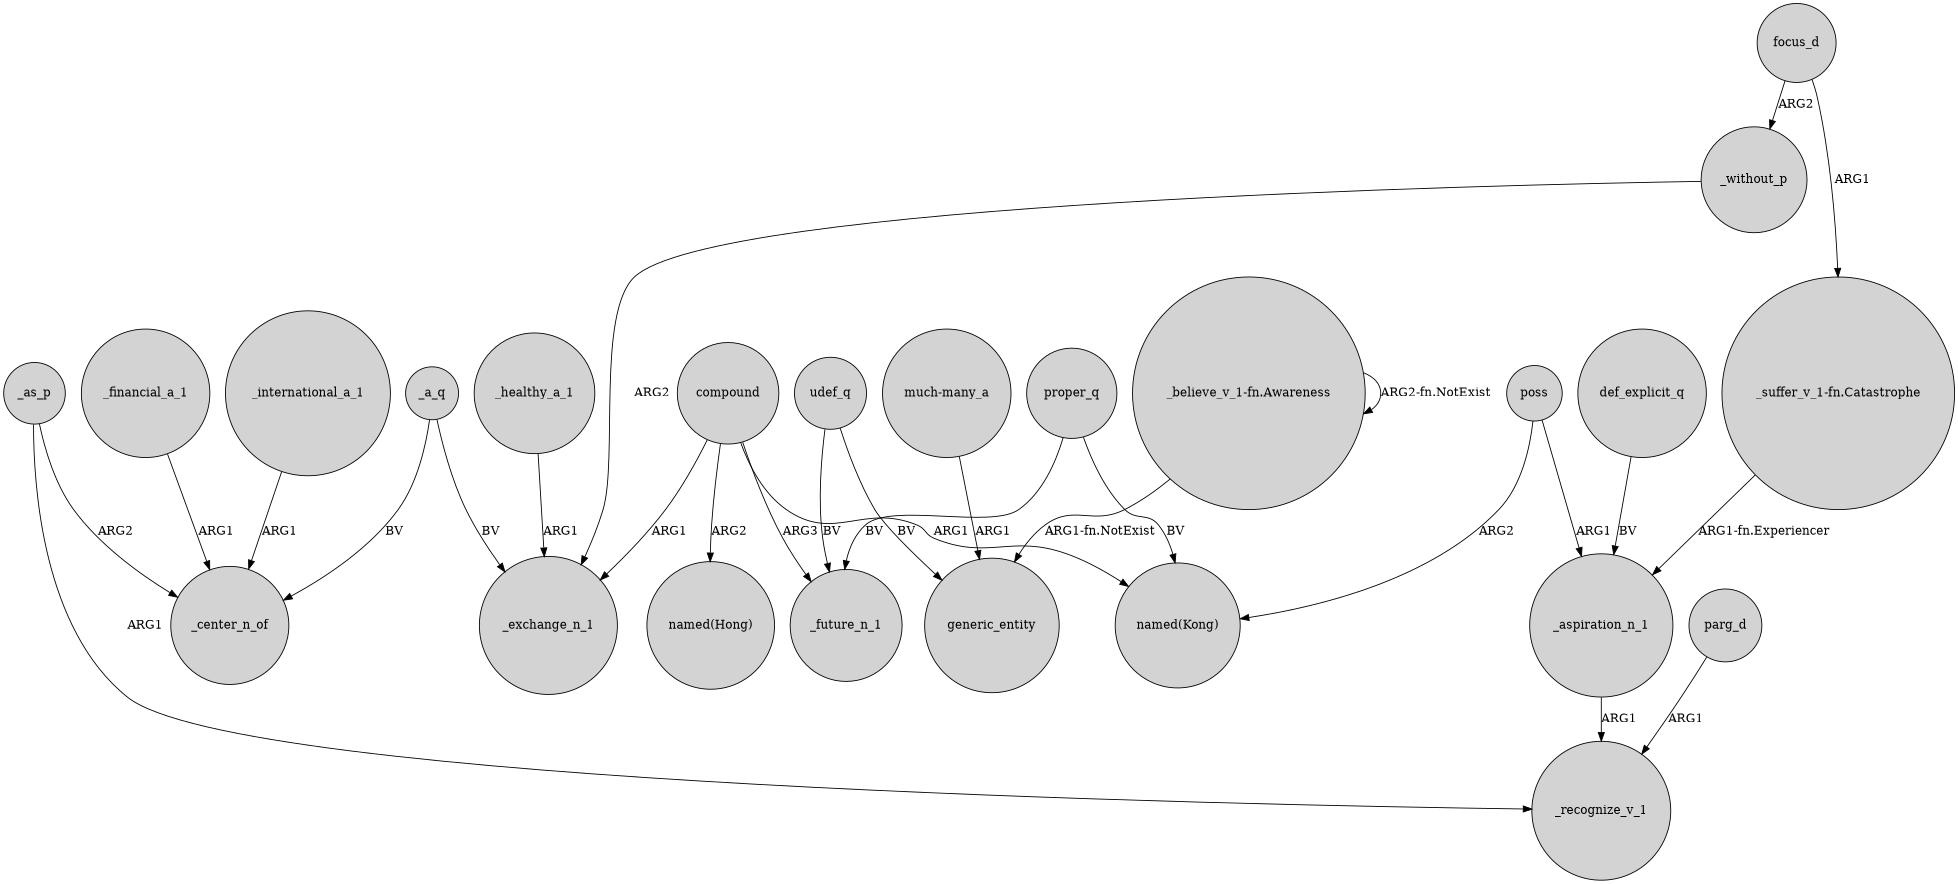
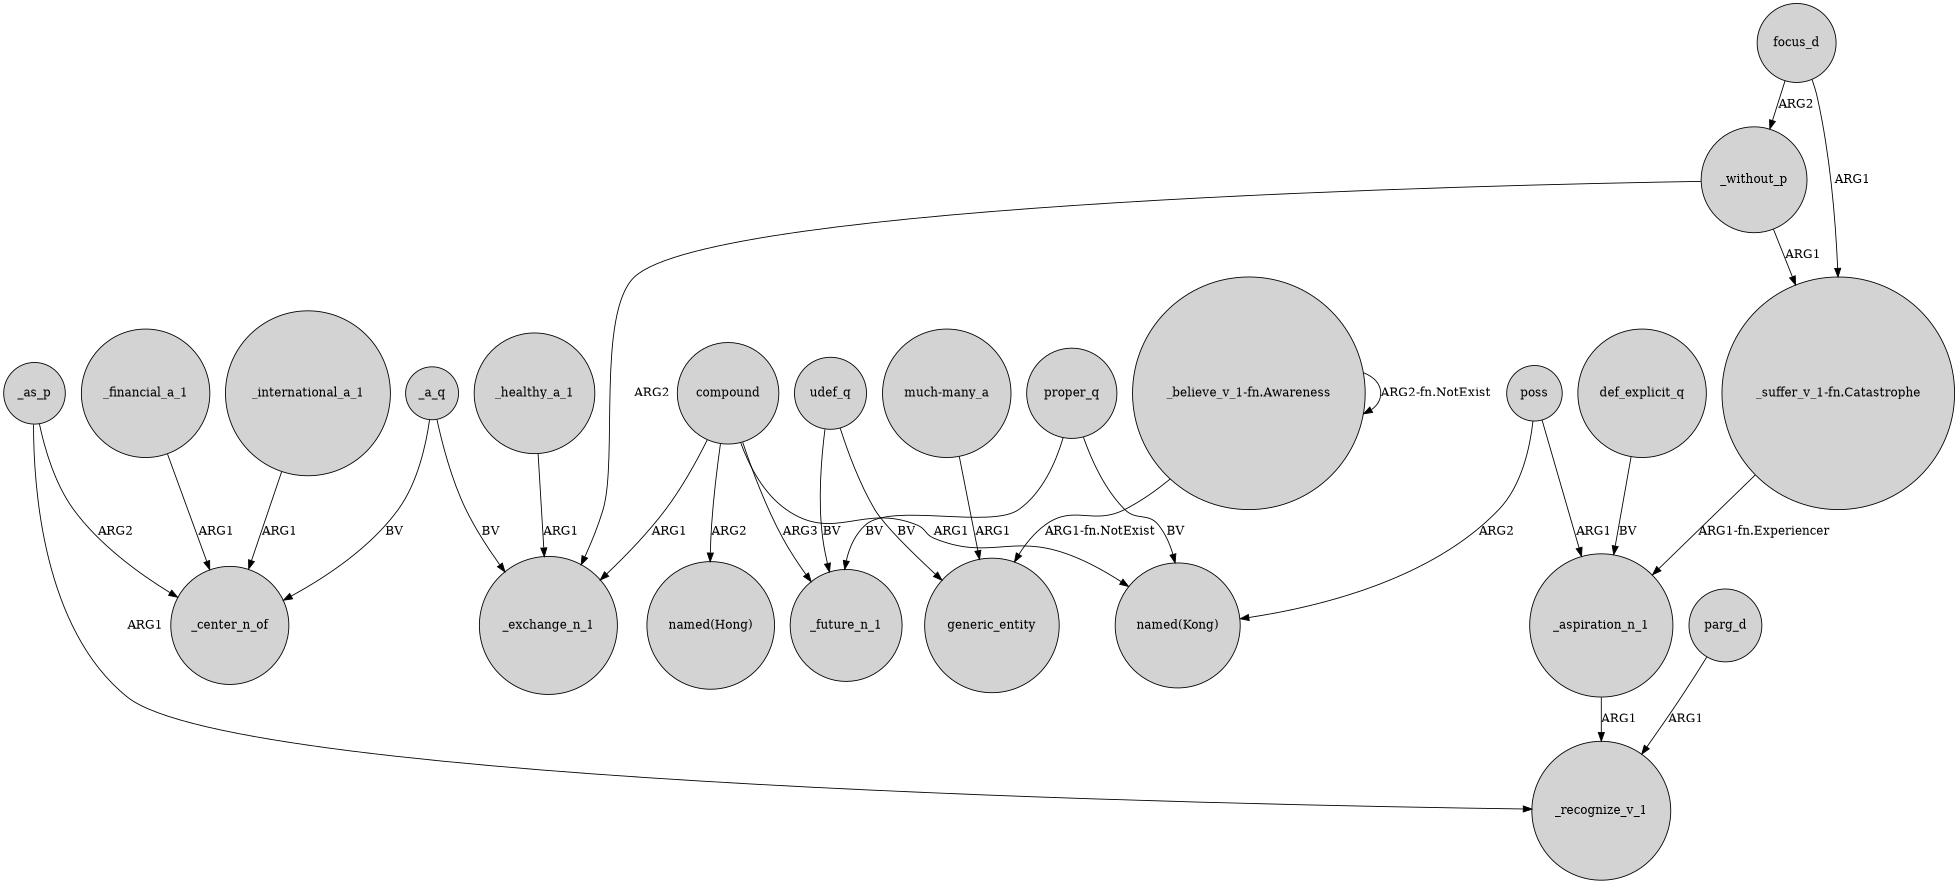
edge "_without_p" -> "_suffer_v_1-fn.Catastrophe": added, label "ARG1"
